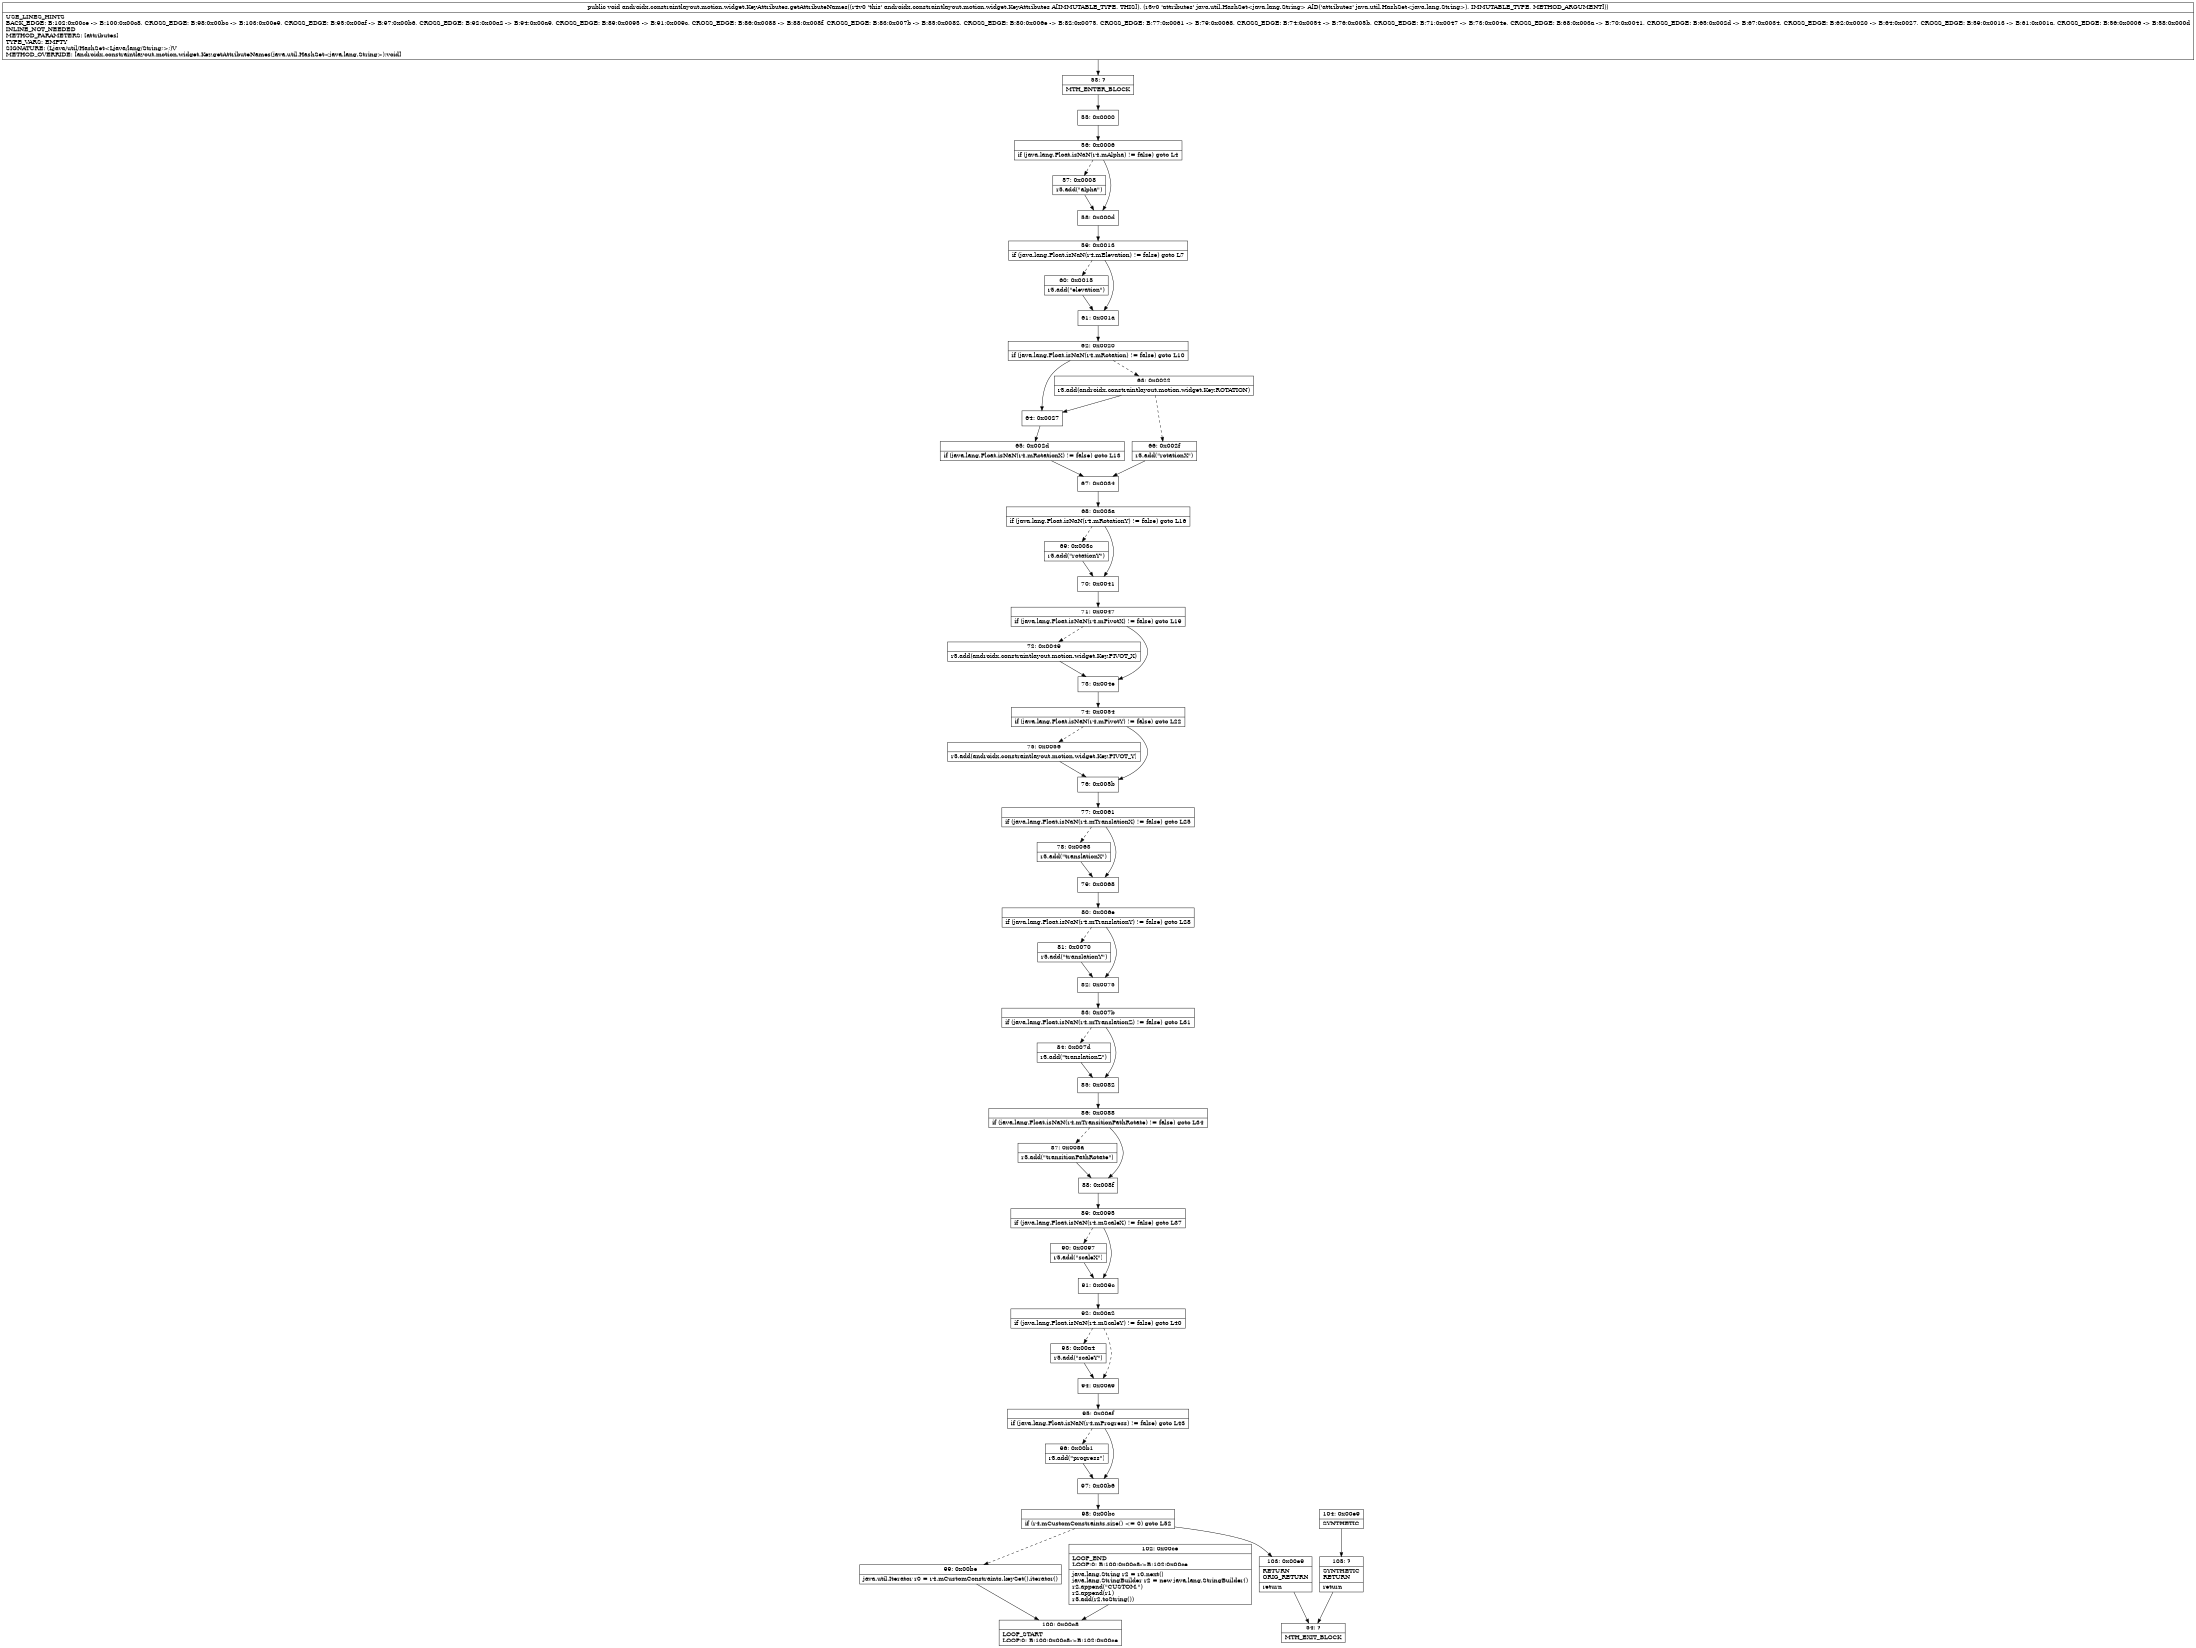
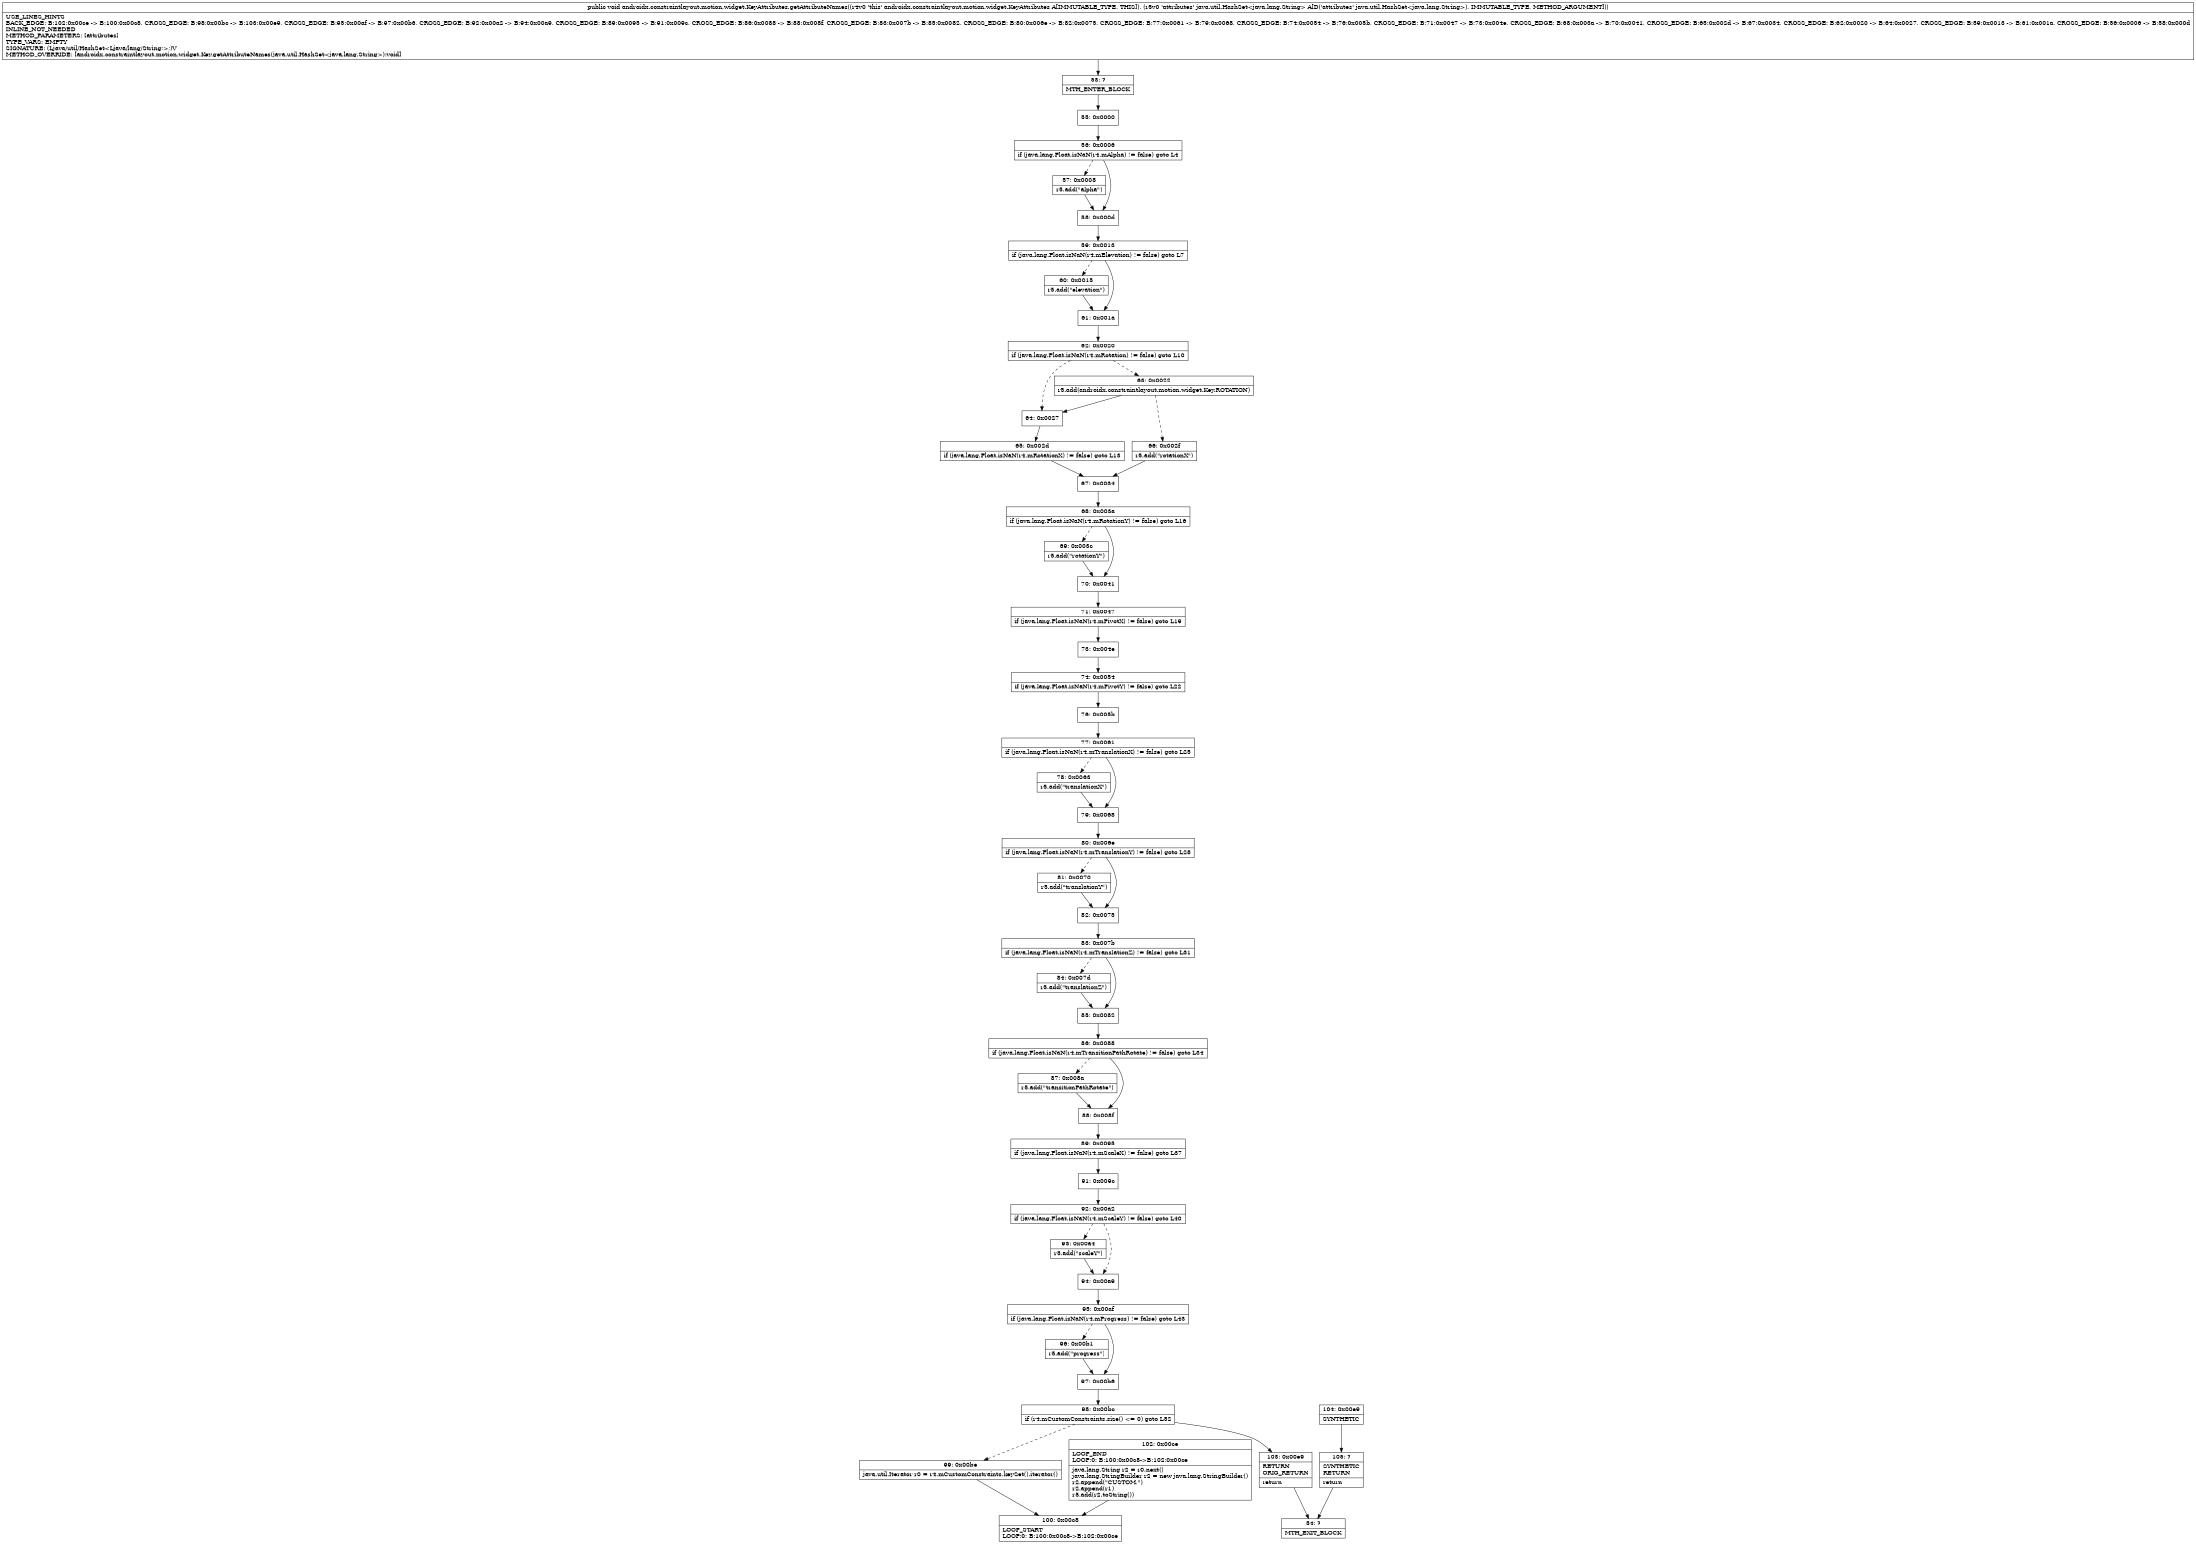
edge "62: 0x0020" -> "64: 0x0027": style solid -> dashed
node "72: 0x0049": removed
node "75: 0x0056": removed
node "90: 0x0097": removed
